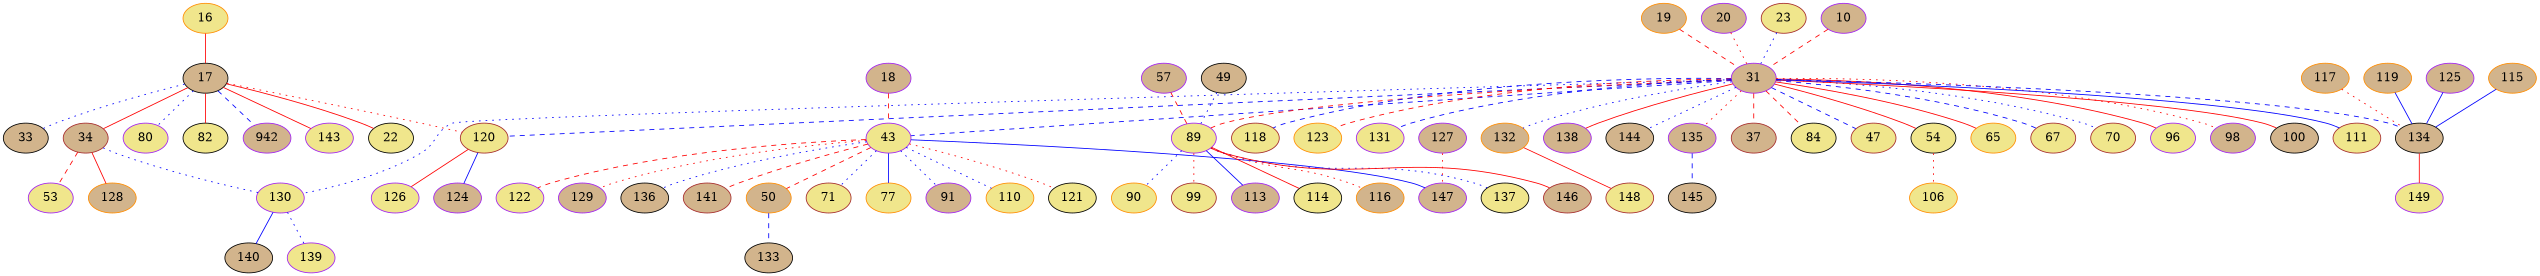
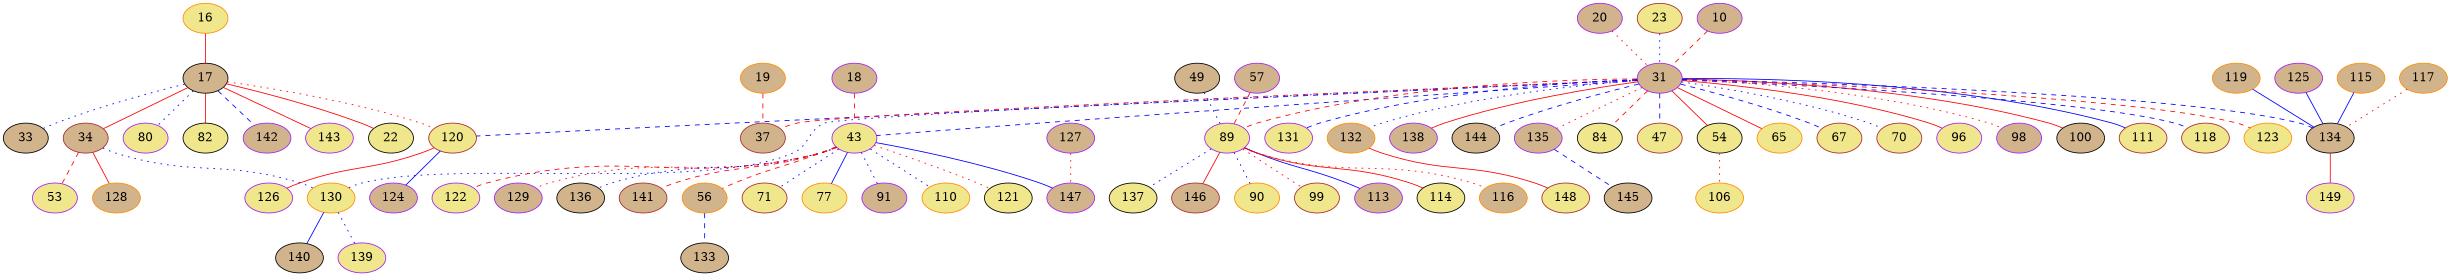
edge "19" -- "31": now "19" -- "37"
edge "31" -- "144": style dotted -> dashed
node "942": label "942" -> "142"
node "130": color purple -> darkorange
node "50": label "50" -> "56"
